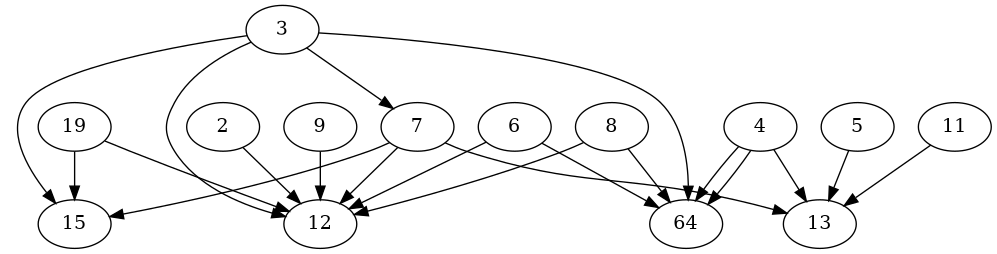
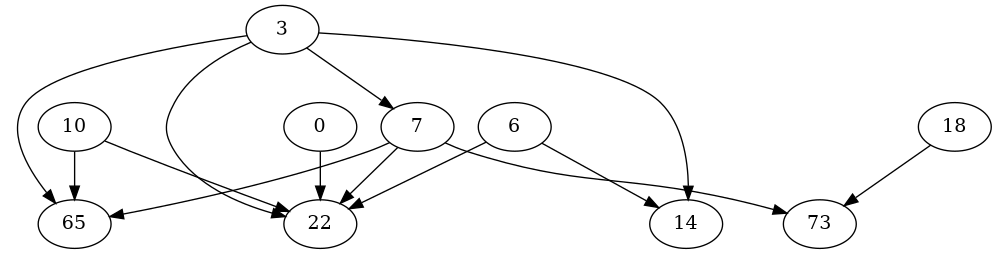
node "19": label "19" -> "10"
node "2": removed
node "9": label "9" -> "0"
node "8": removed
node "4": removed
node "5": removed
node "11": label "11" -> "18"
node "15": label "15" -> "65"
node "12": label "12" -> "22"
node "64": label "64" -> "14"
node "13": label "13" -> "73"
